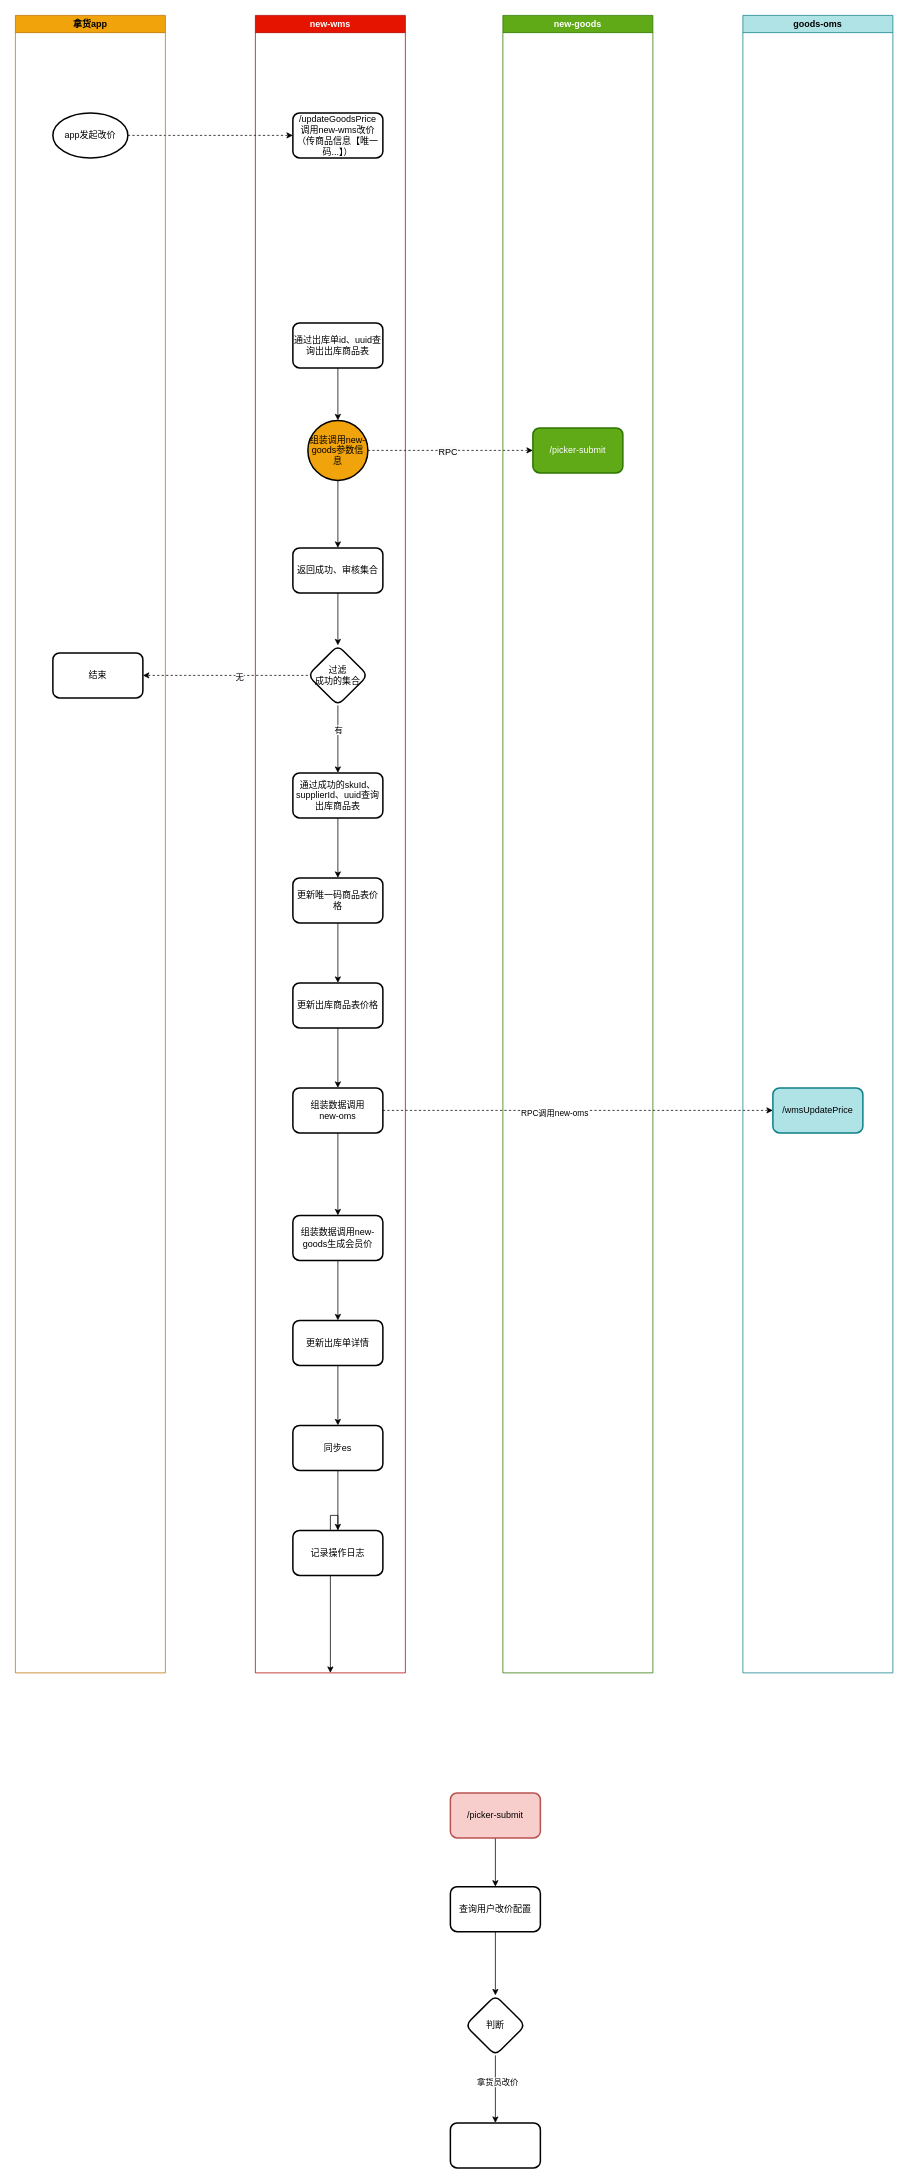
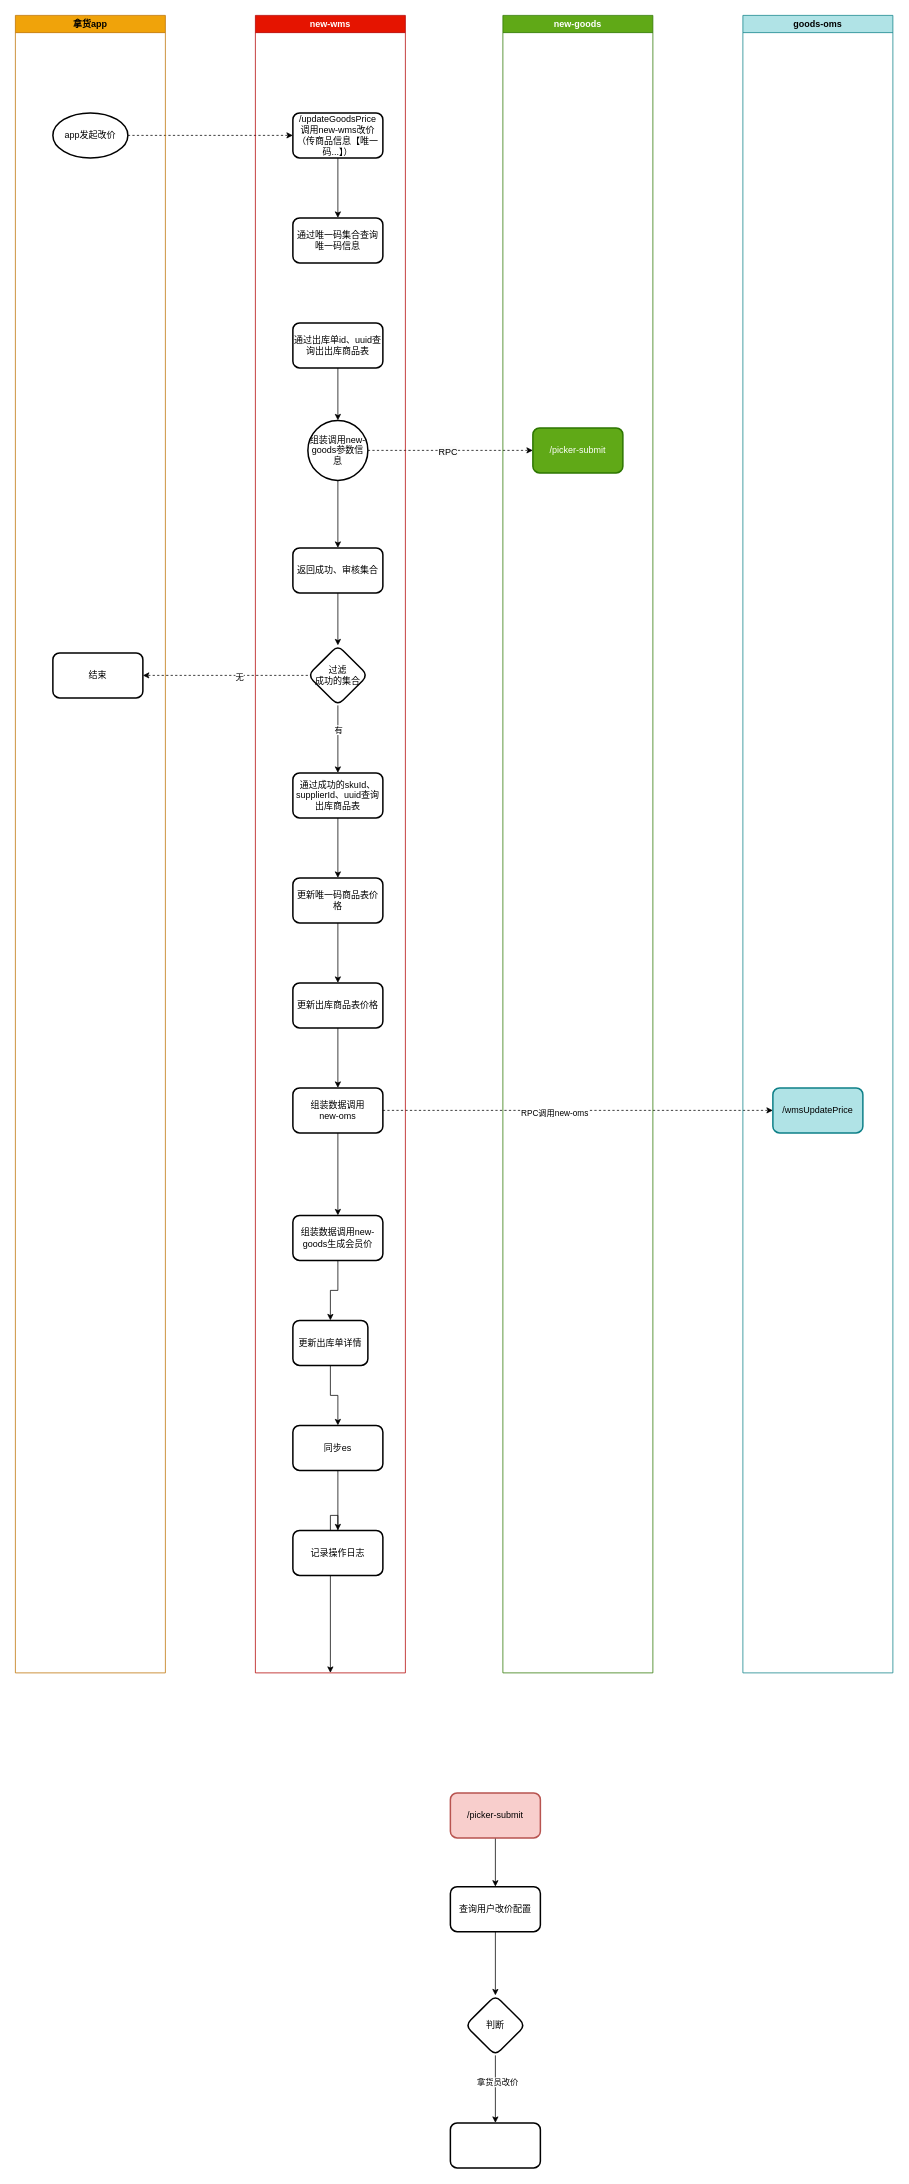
edge "/updateGoodsPrice 调用new-wms改价 （传商品信息【唯一码...】）" -> "通过唯一码集合查询唯一码信息": added
node "通过唯一码集合查询唯一码信息": added
node "组装调用new-goods参数信息": fillcolor #f0a30a -> #ffffff
node "更新出库单详情": size 90x45 -> 75x45
